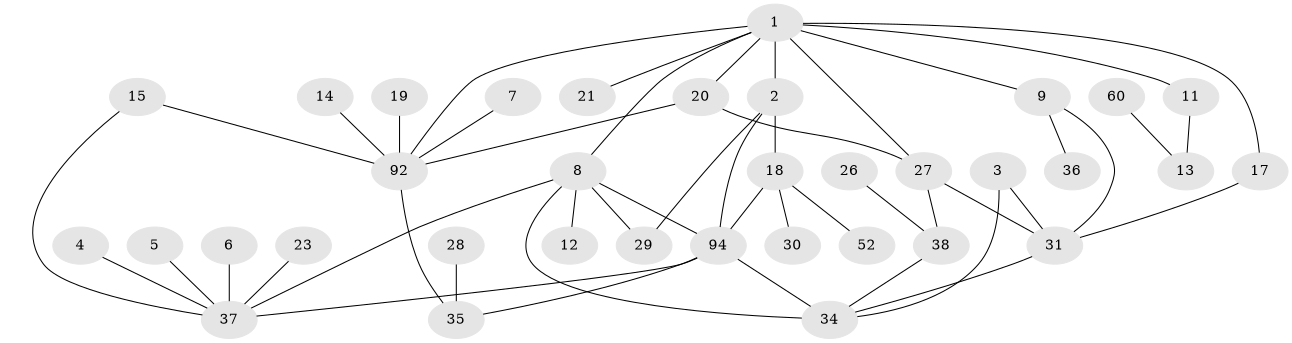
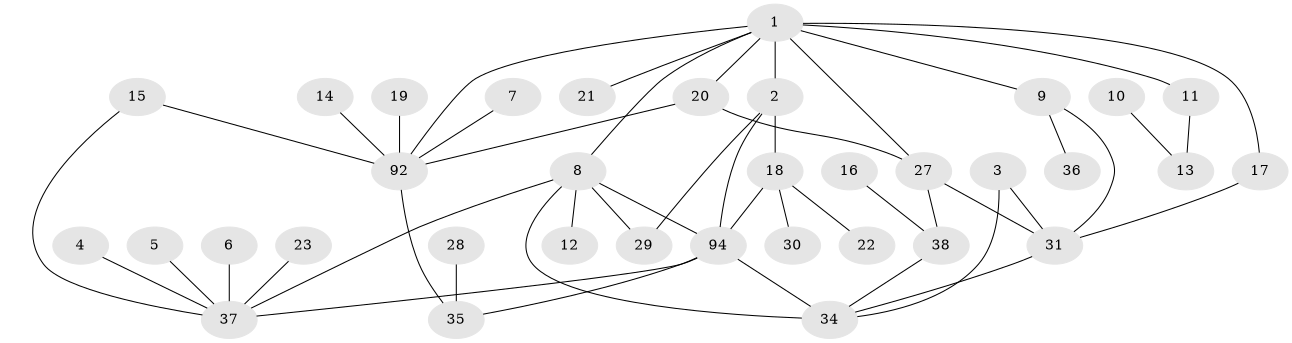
node "60": label "60" -> "10"
node "26": label "26" -> "16"
node "52": label "52" -> "22"
